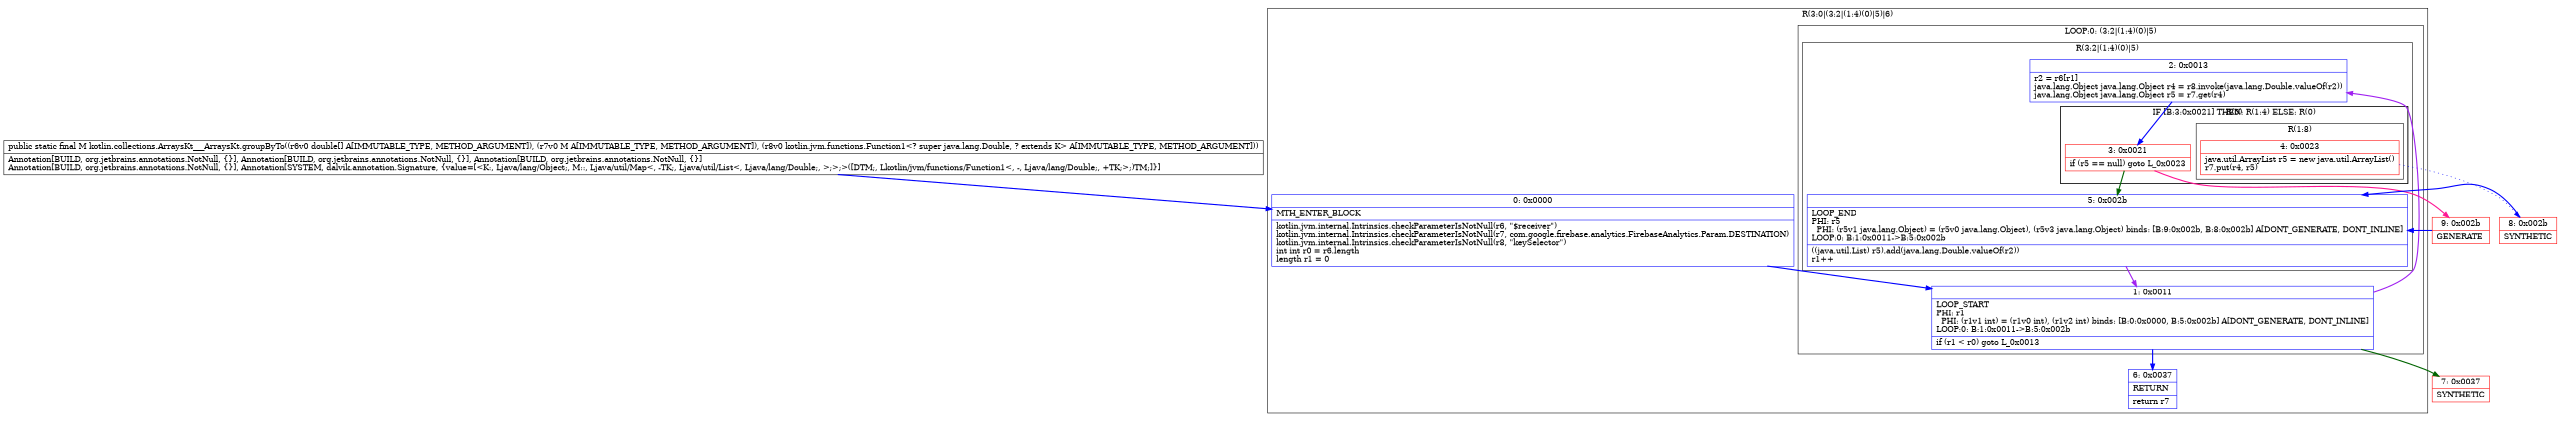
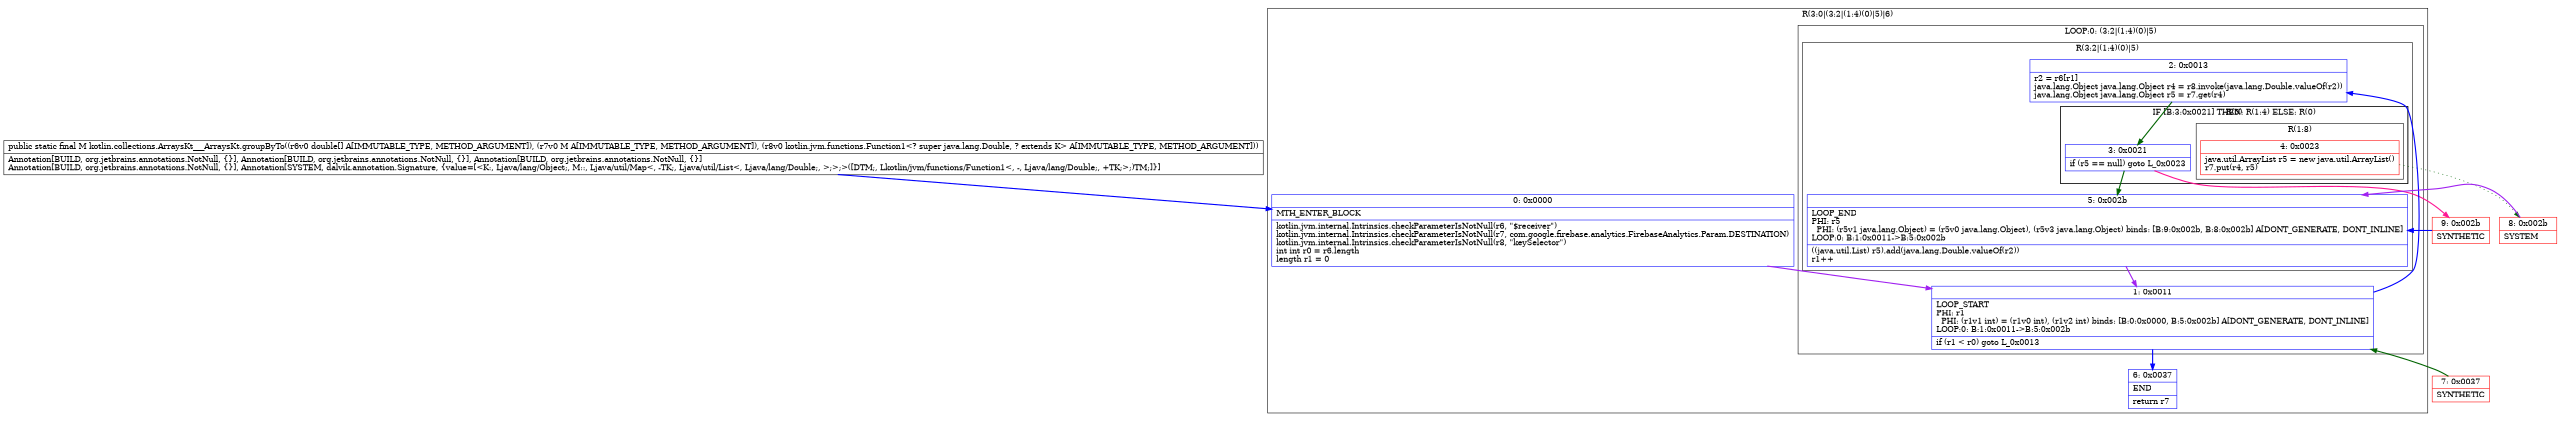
edge "2: 0x0013" -> "3: 0x0021": color blue -> darkgreen
node "3: 0x0021": color red -> blue
edge "4: 0x0023" -> "8: 0x002b": color blue -> darkgreen
edge "1: 0x0011" -> "2: 0x0013": color purple -> blue
edge "8: 0x002b" -> "5: 0x002b": color blue -> purple
node "9: 0x002b": text "GENERATE" -> "SYNTHETIC"
node "8: 0x002b": text "SYNTHETIC" -> "SYSTEM"
edge "0: 0x0000" -> "1: 0x0011": color blue -> purple
edge "1: 0x0011" -> "7: 0x0037": reversed
node "6: 0x0037": text "RETURN" -> "END"
